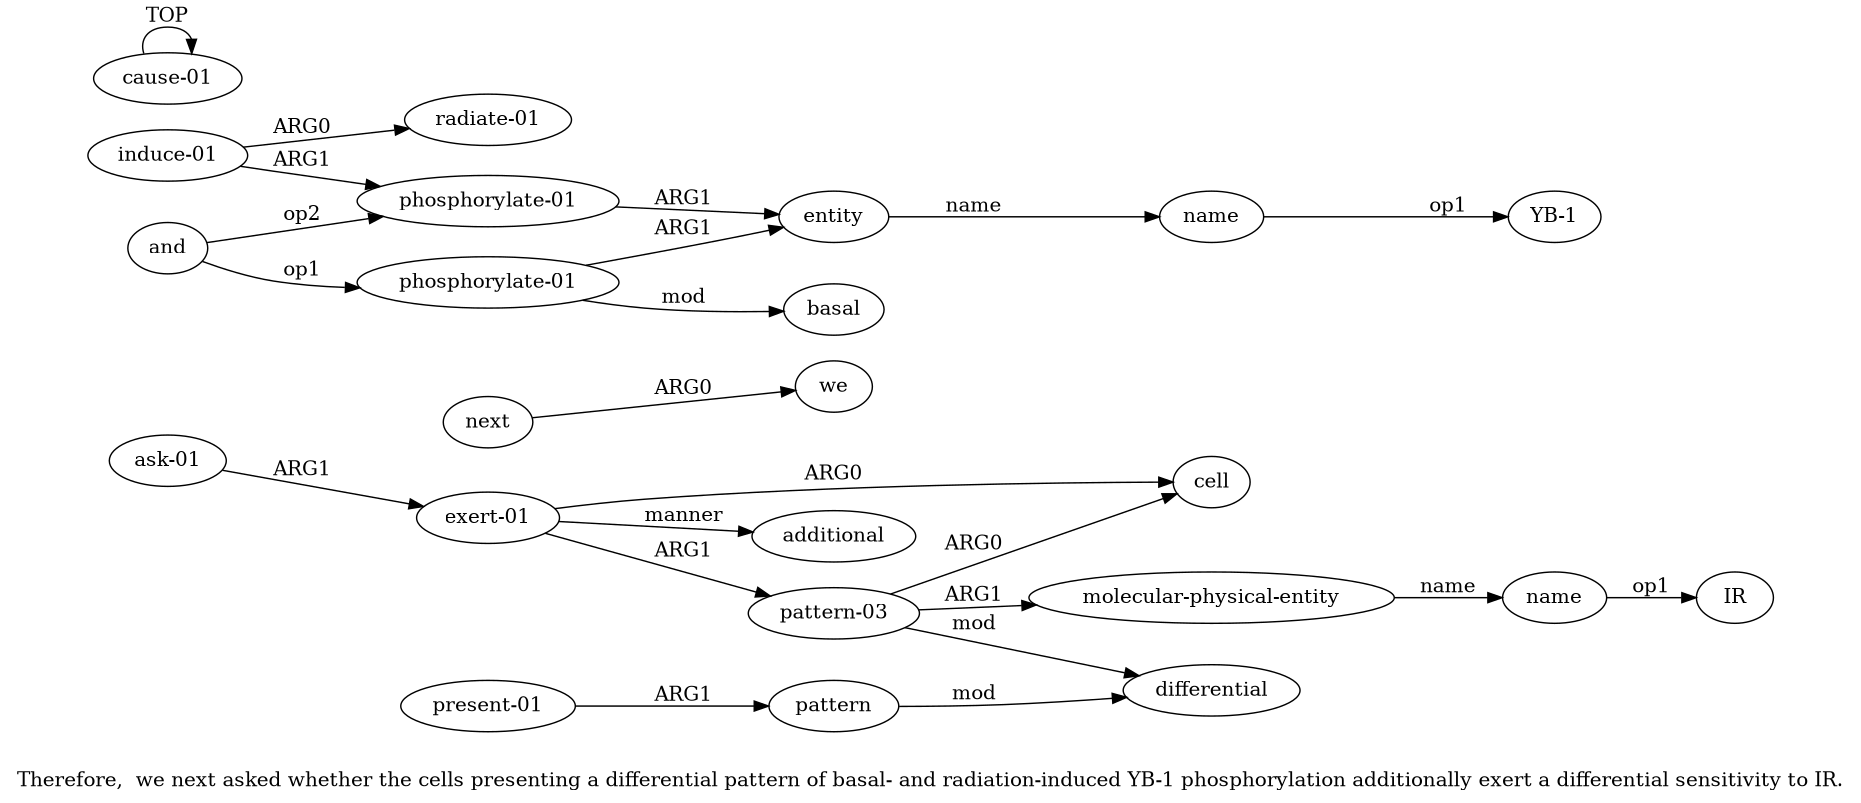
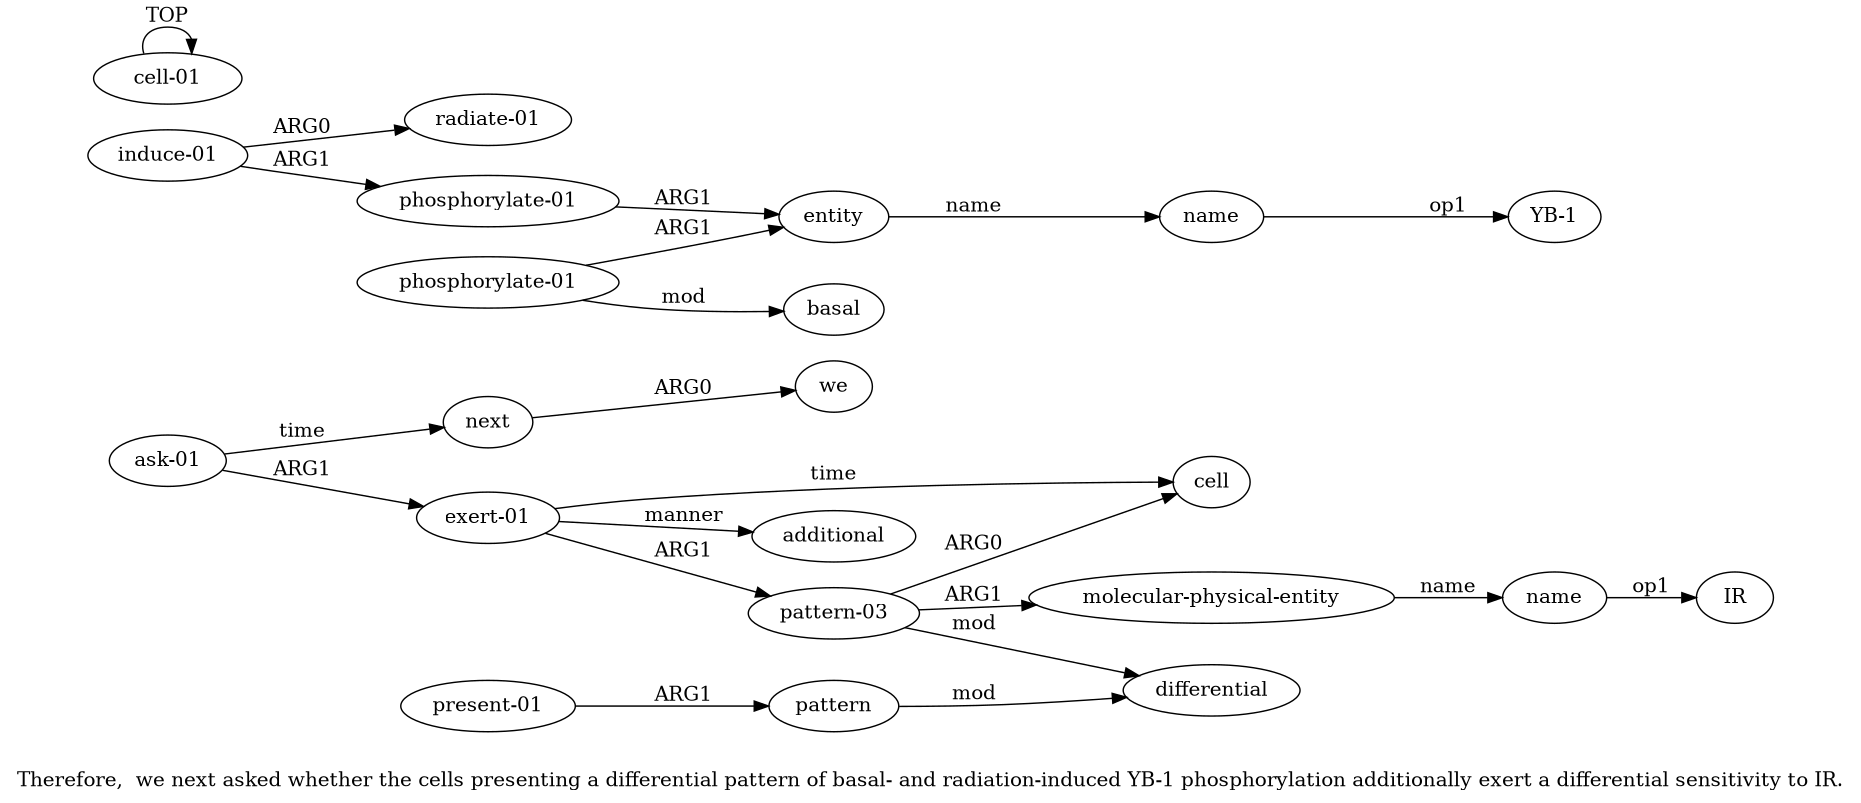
node "cause-01": label "cause-01" -> "cell-01"
node "and": removed
edge "ask-01" -> "next": added, label "time"
edge "exert-01" -> "cell": label "ARG0" -> "time"
